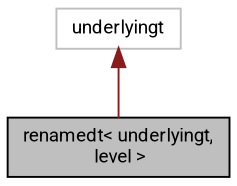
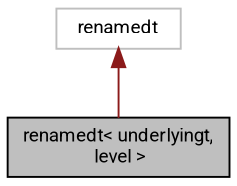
node "underlyingt": label "underlyingt" -> "renamedt"
